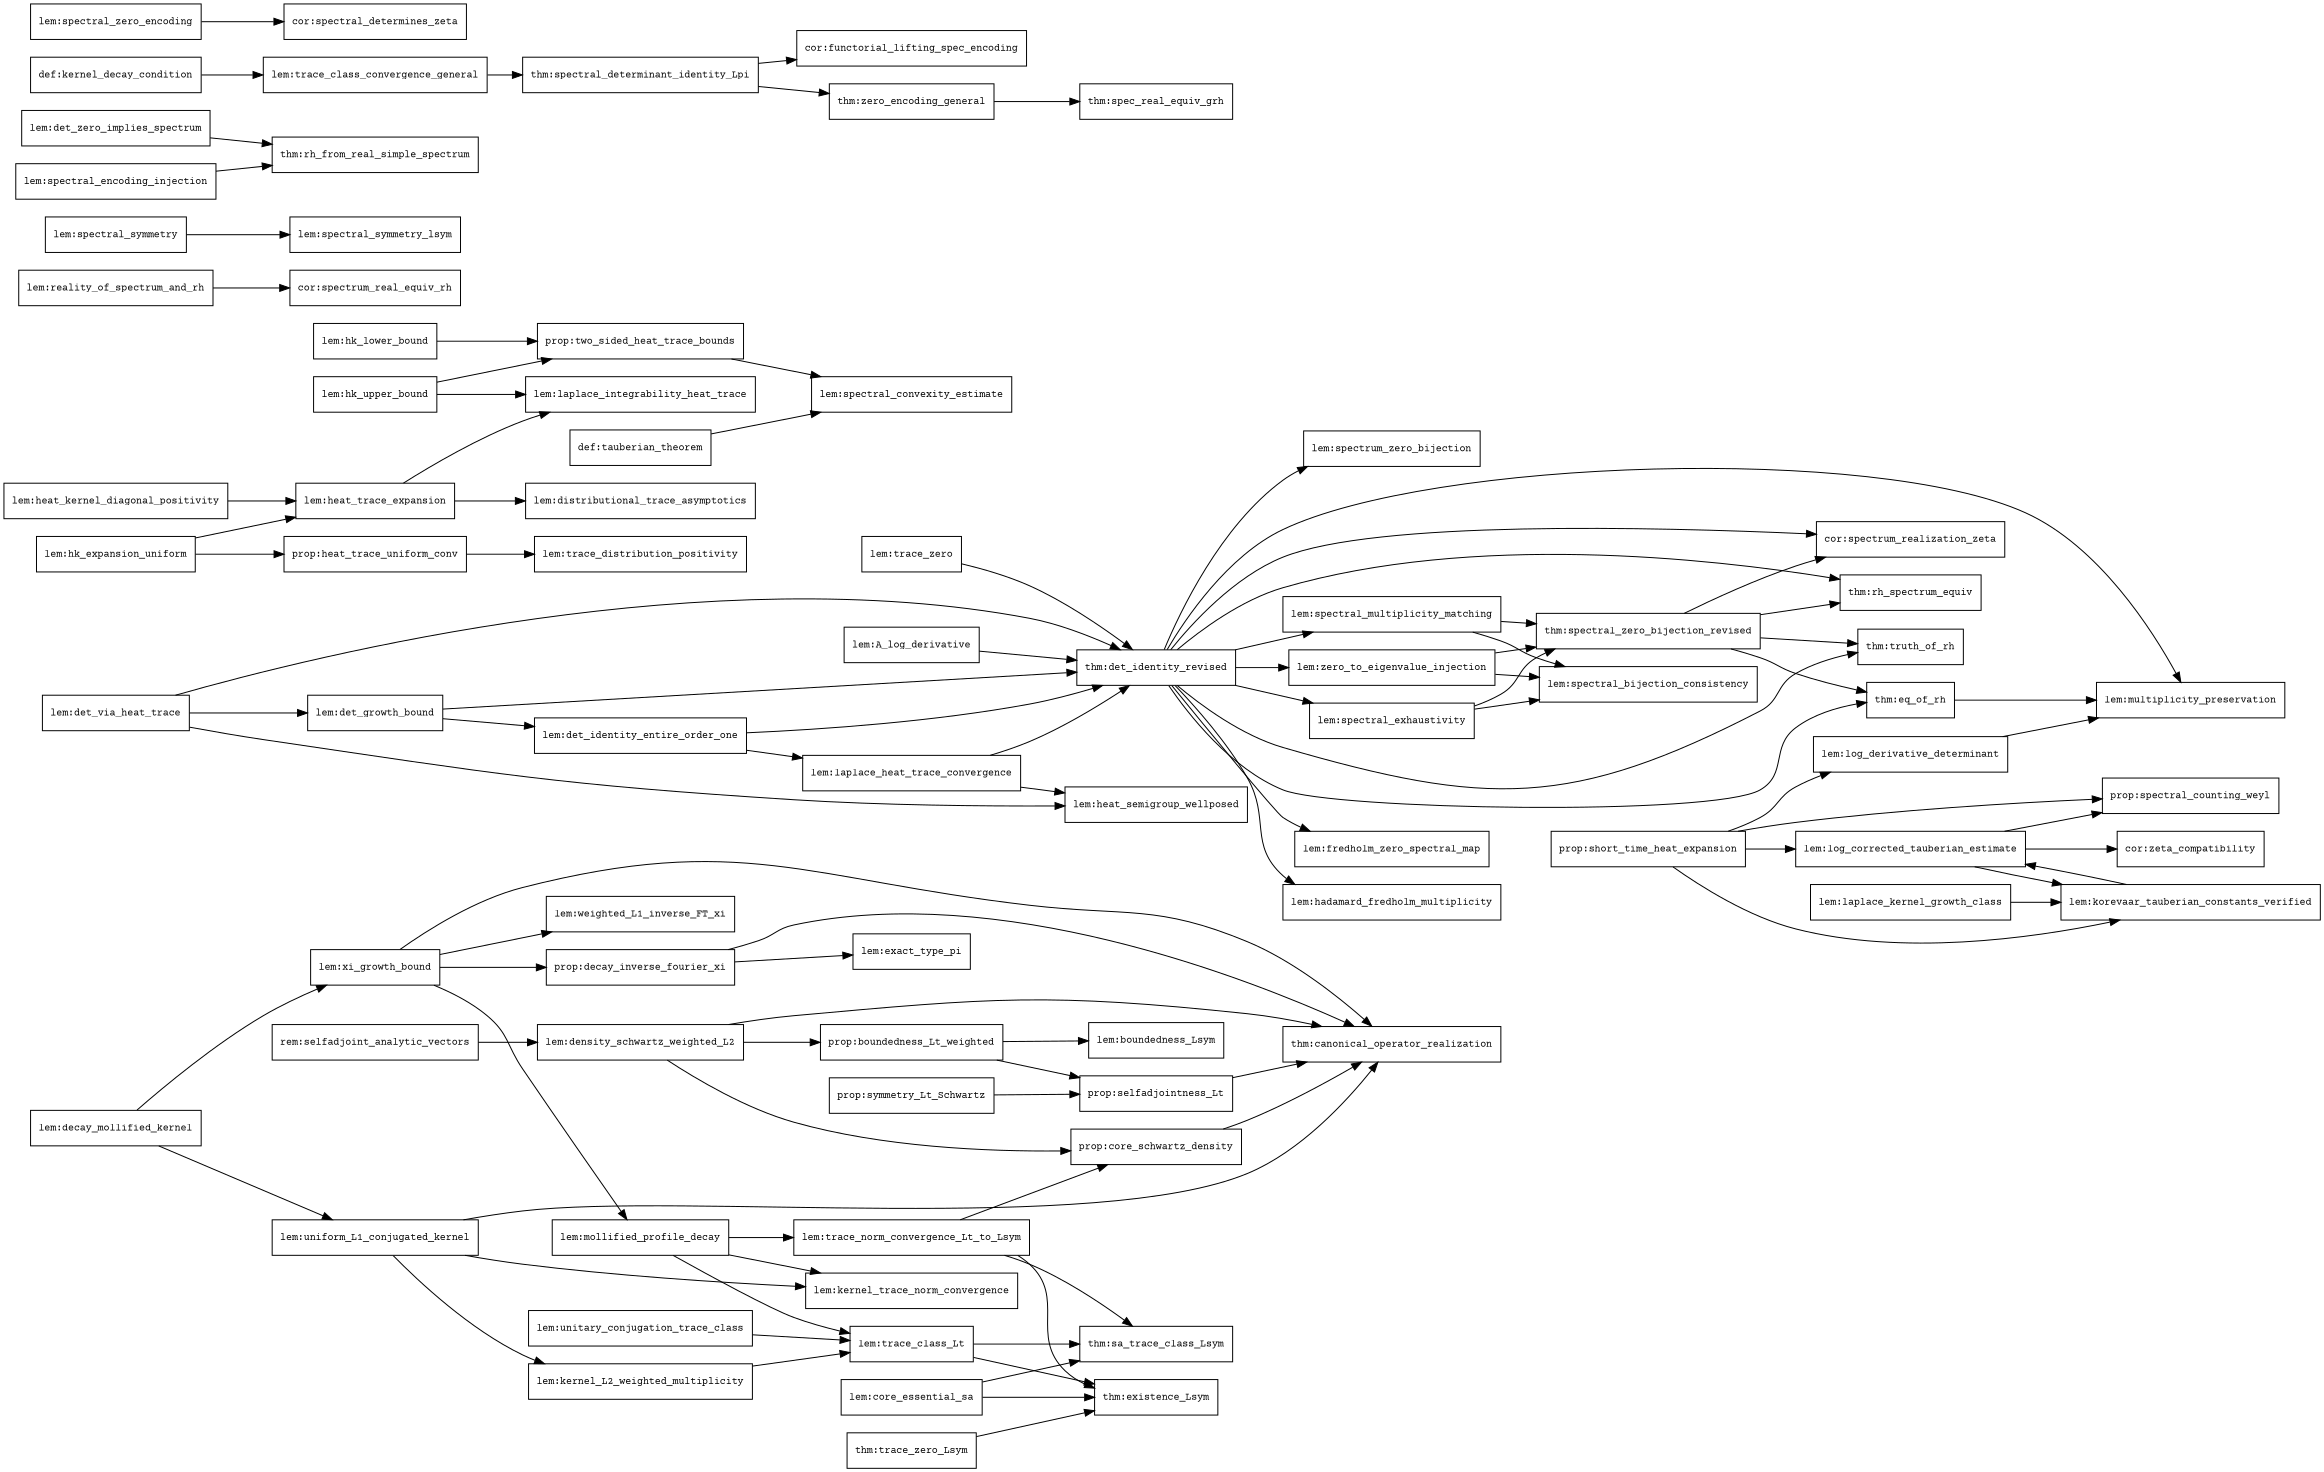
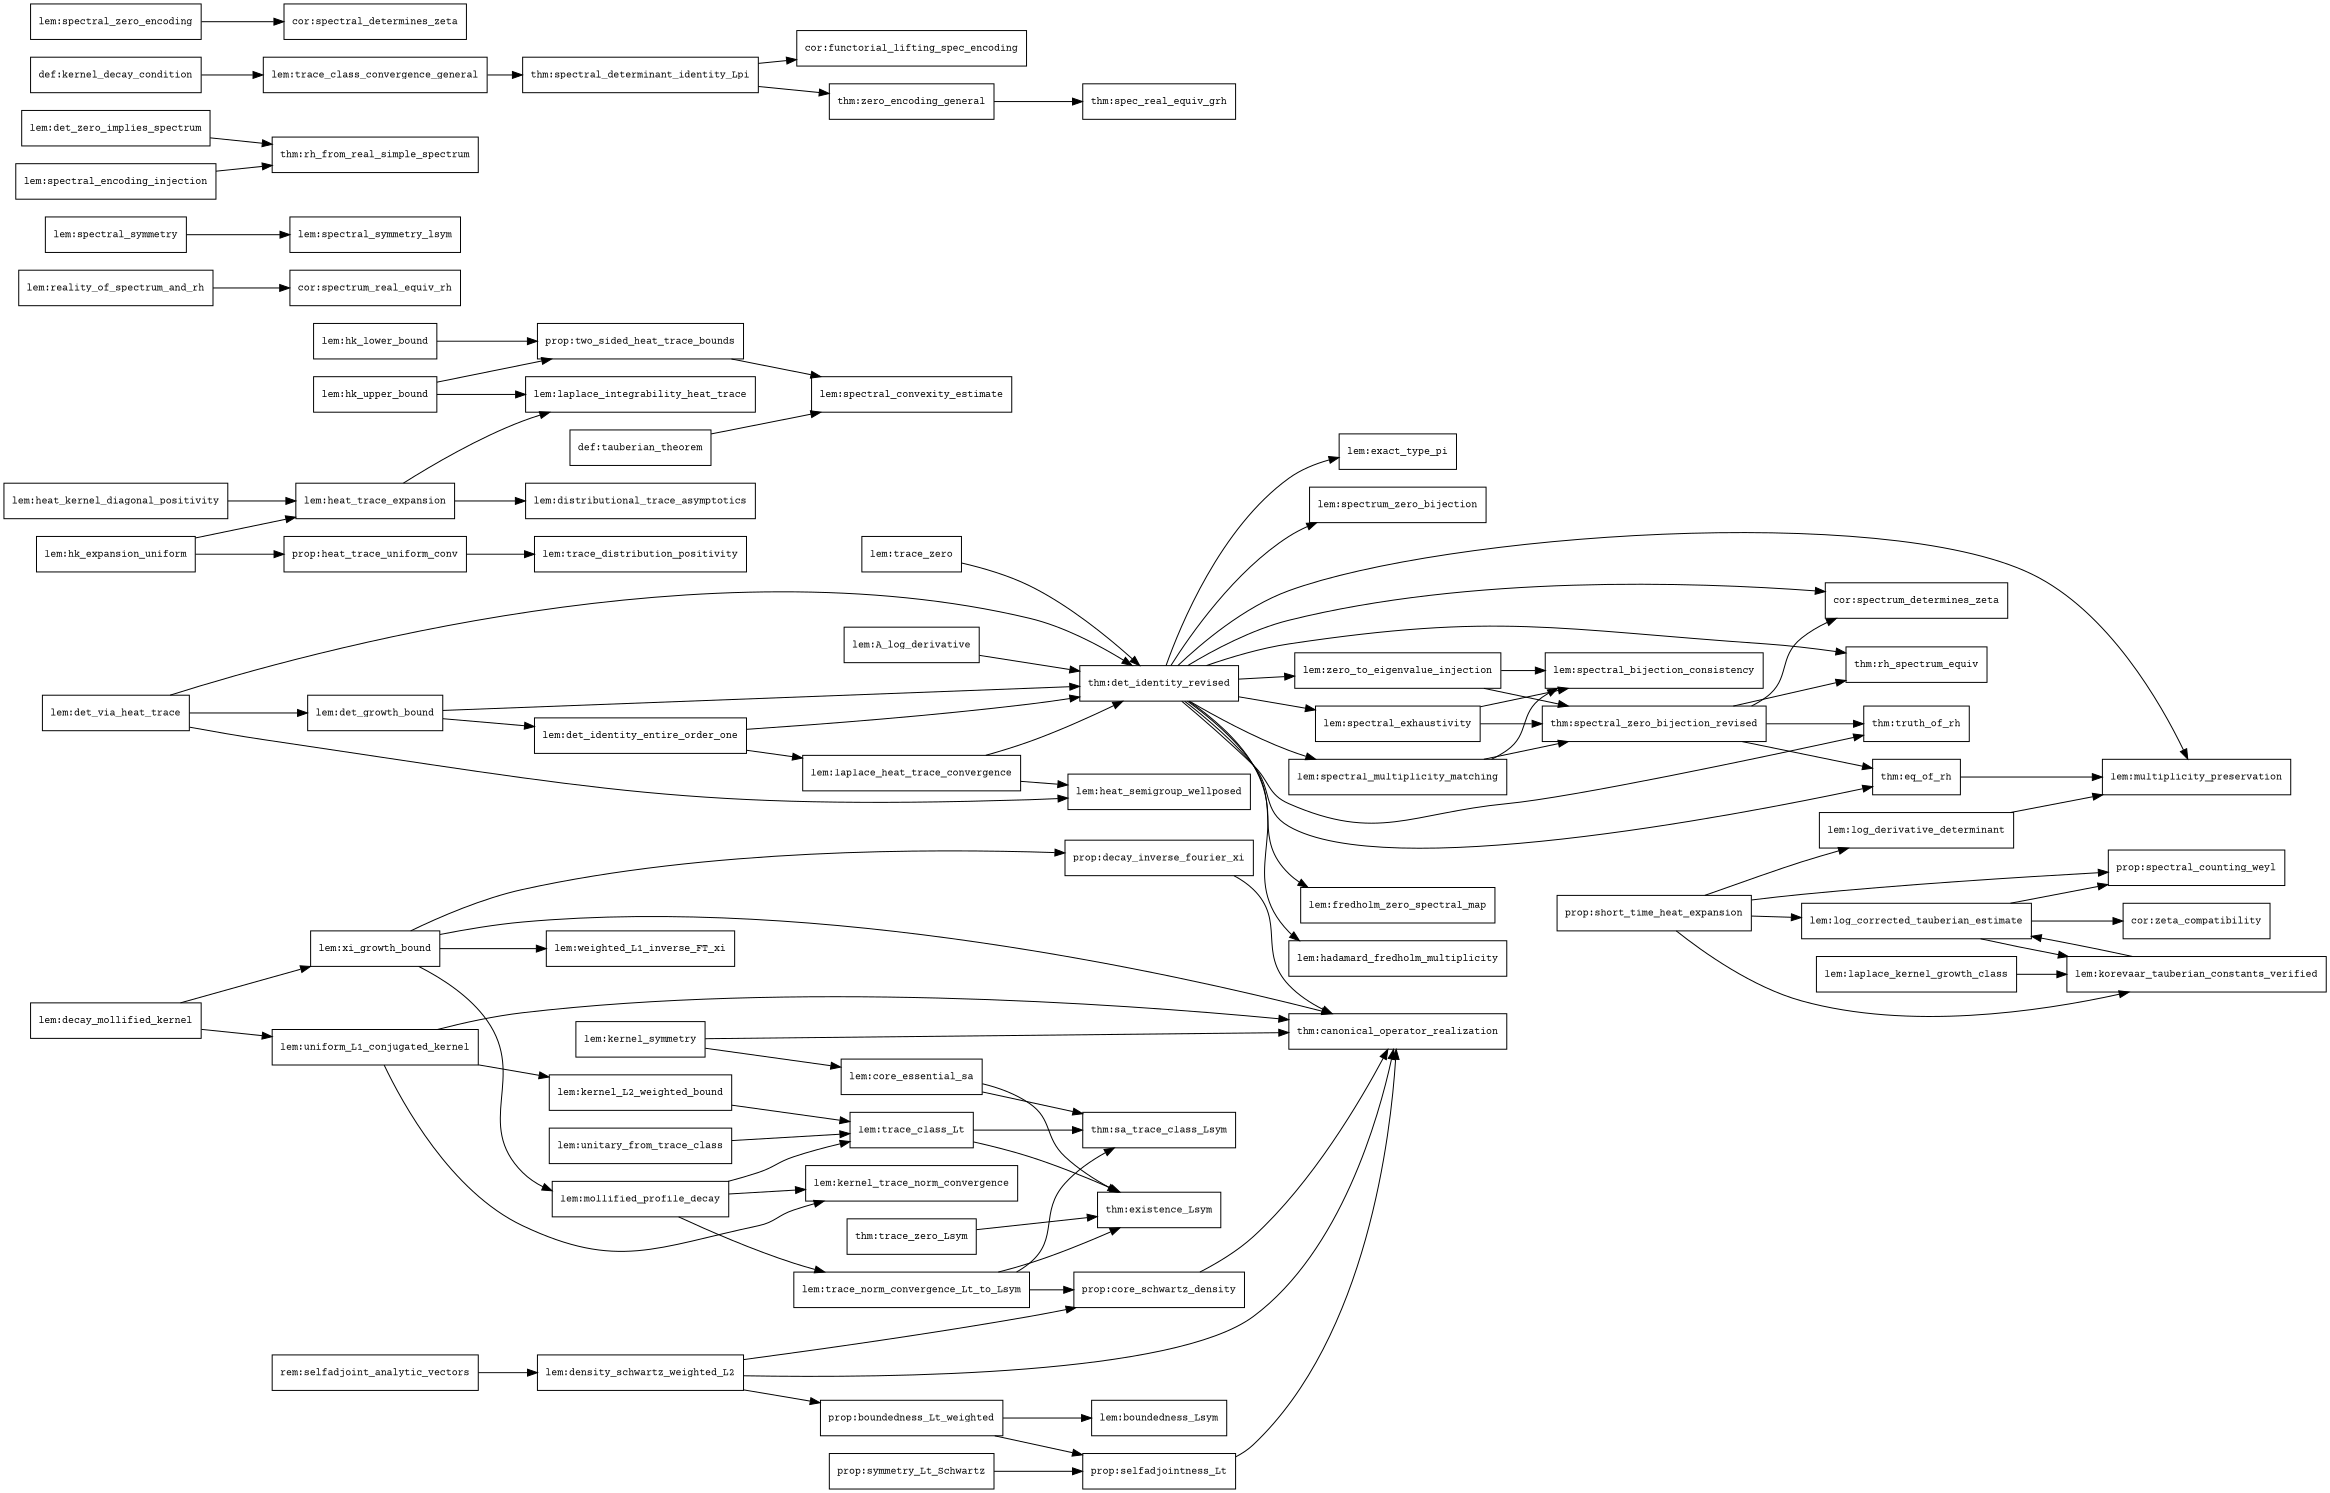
node "cor:spectrum_realization_zeta": label "cor:spectrum_realization_zeta" -> "cor:spectrum_determines_zeta"
edge "prop:decay_inverse_fourier_xi" -> "lem:exact_type_pi": now "thm:det_identity_revised" -> "lem:exact_type_pi"
node "lem:kernel_symmetry": added
node "lem:unitary_conjugation_trace_class": label "lem:unitary_conjugation_trace_class" -> "lem:unitary_from_trace_class"
node "lem:kernel_L2_weighted_multiplicity": label "lem:kernel_L2_weighted_multiplicity" -> "lem:kernel_L2_weighted_bound"
